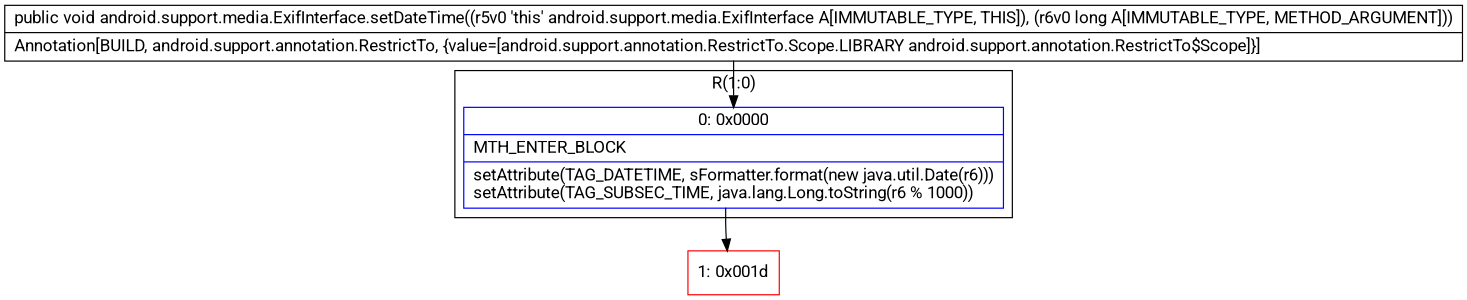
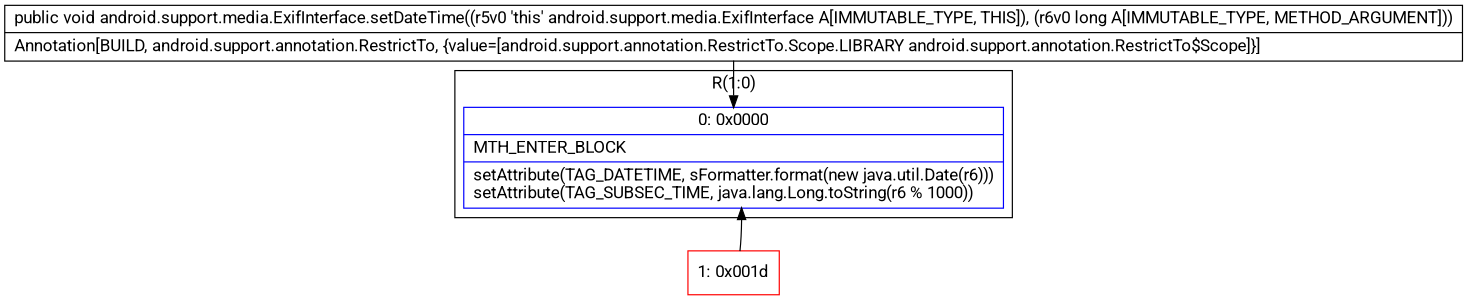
edge "0: 0x0000" -> "1: 0x001d": reversed
